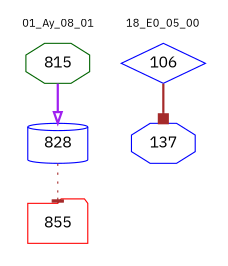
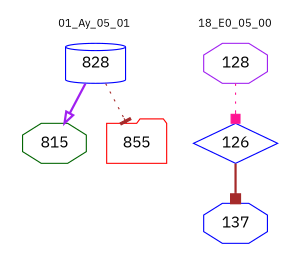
cluster "01_Ay_08_01": label "01_Ay_08_01" -> "01_Ay_05_01"
node "106": label "106" -> "126"
node "128": added
edge "815" -> "828": reversed
